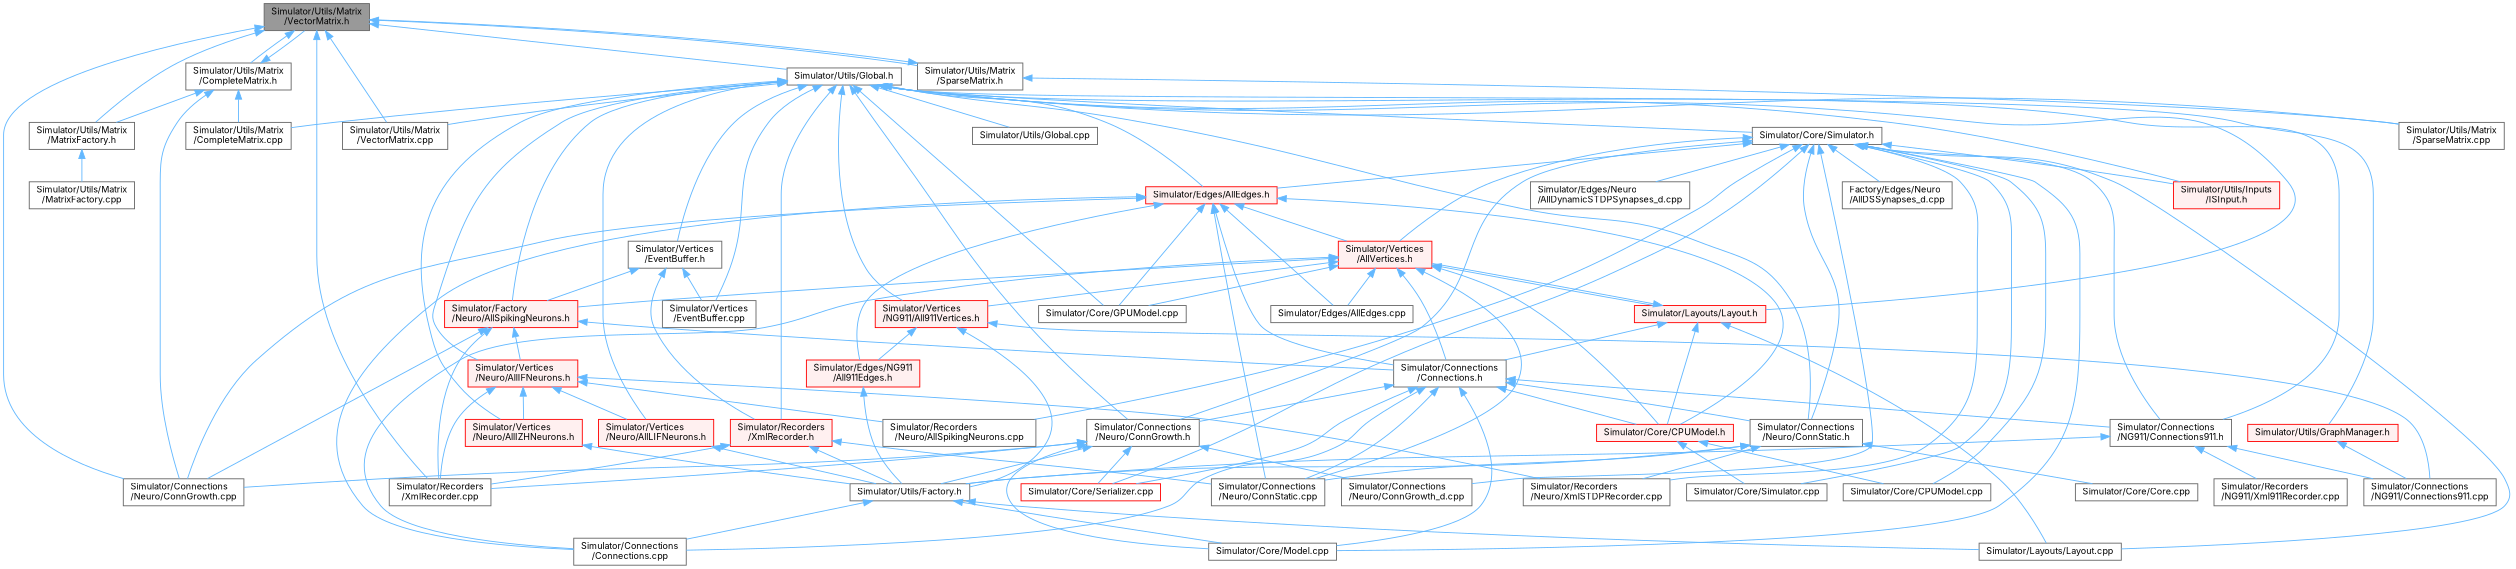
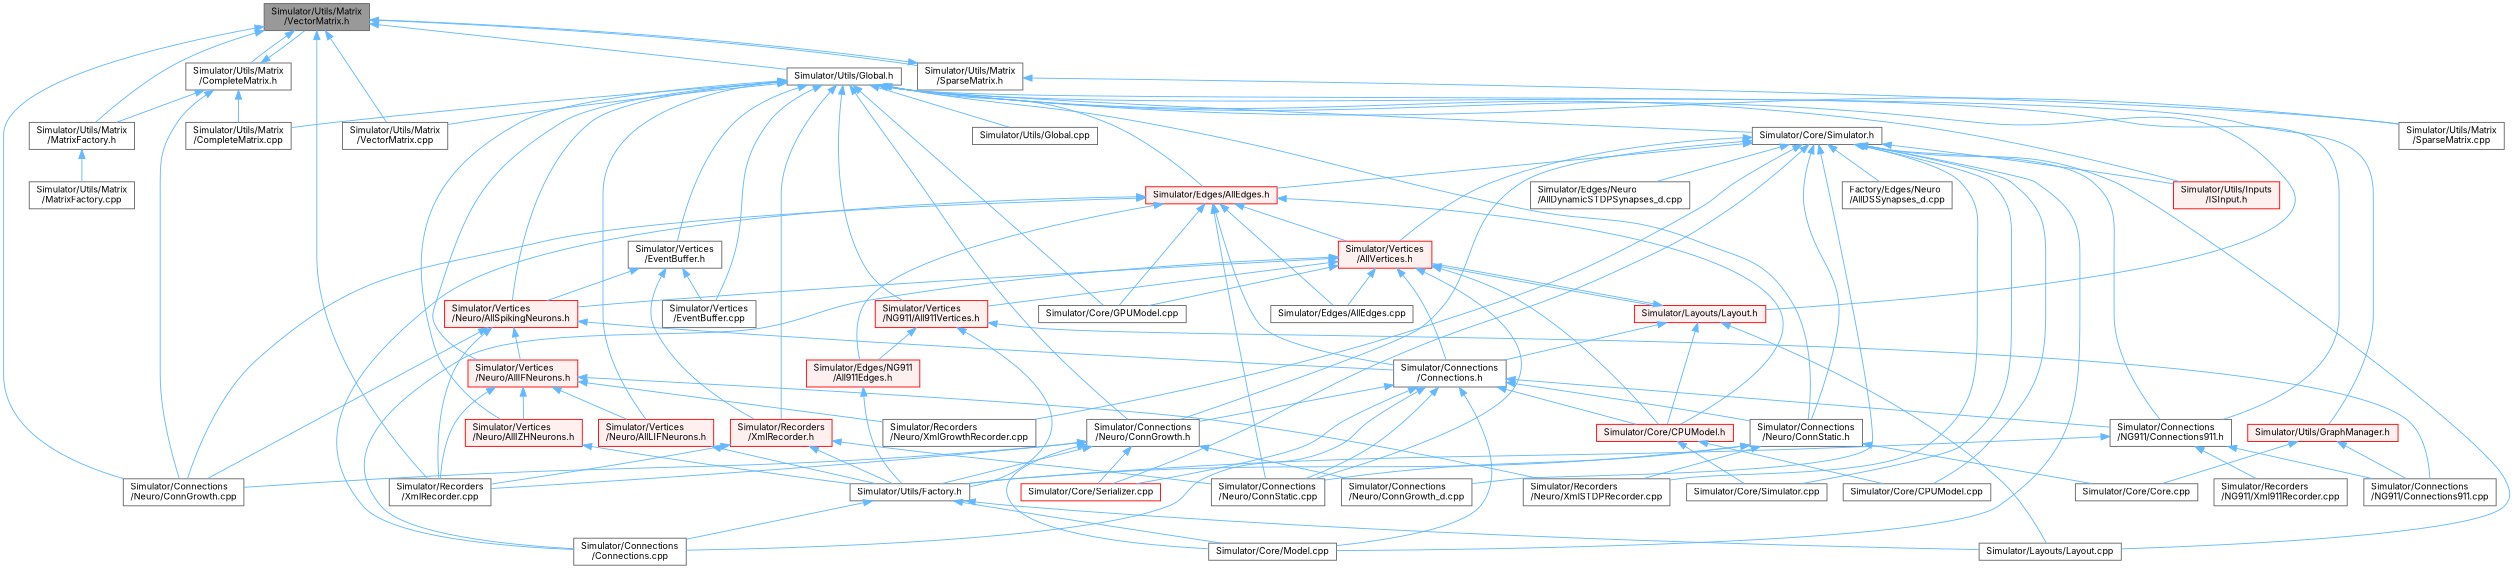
node "Simulator/Factory /Neuro/AllSpikingNeurons.h": label "Simulator/Factory /Neuro/AllSpikingNeurons.h" -> "Simulator/Vertices /Neuro/AllSpikingNeurons.h"
node "Simulator/Recorders /Neuro/AllSpikingNeurons.cpp": label "Simulator/Recorders /Neuro/AllSpikingNeurons.cpp" -> "Simulator/Recorders /Neuro/XmlGrowthRecorder.cpp"
edge "Simulator/Core/Core.cpp" -> "Simulator/Utils/GraphManager.h": added
